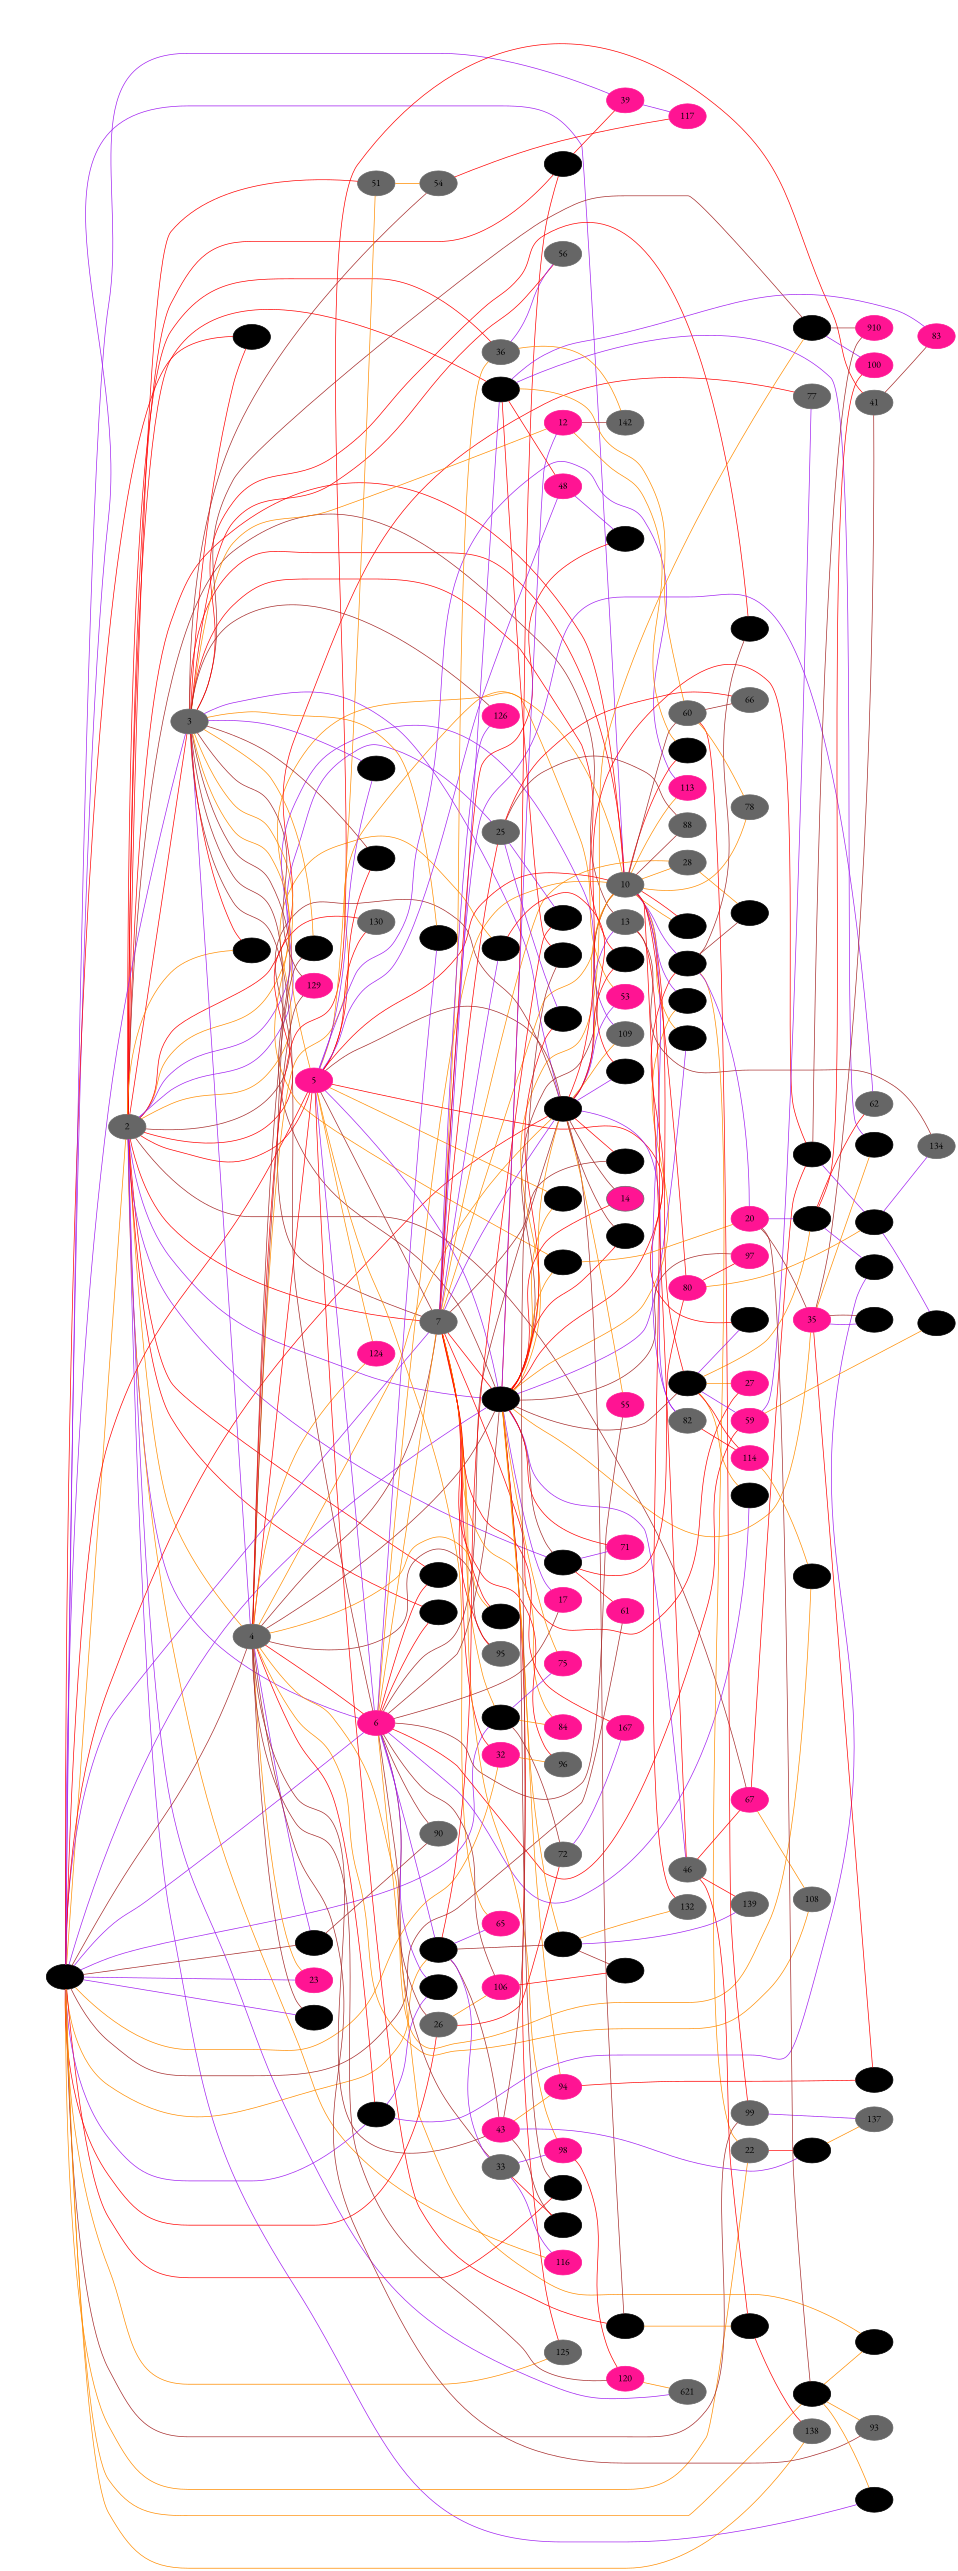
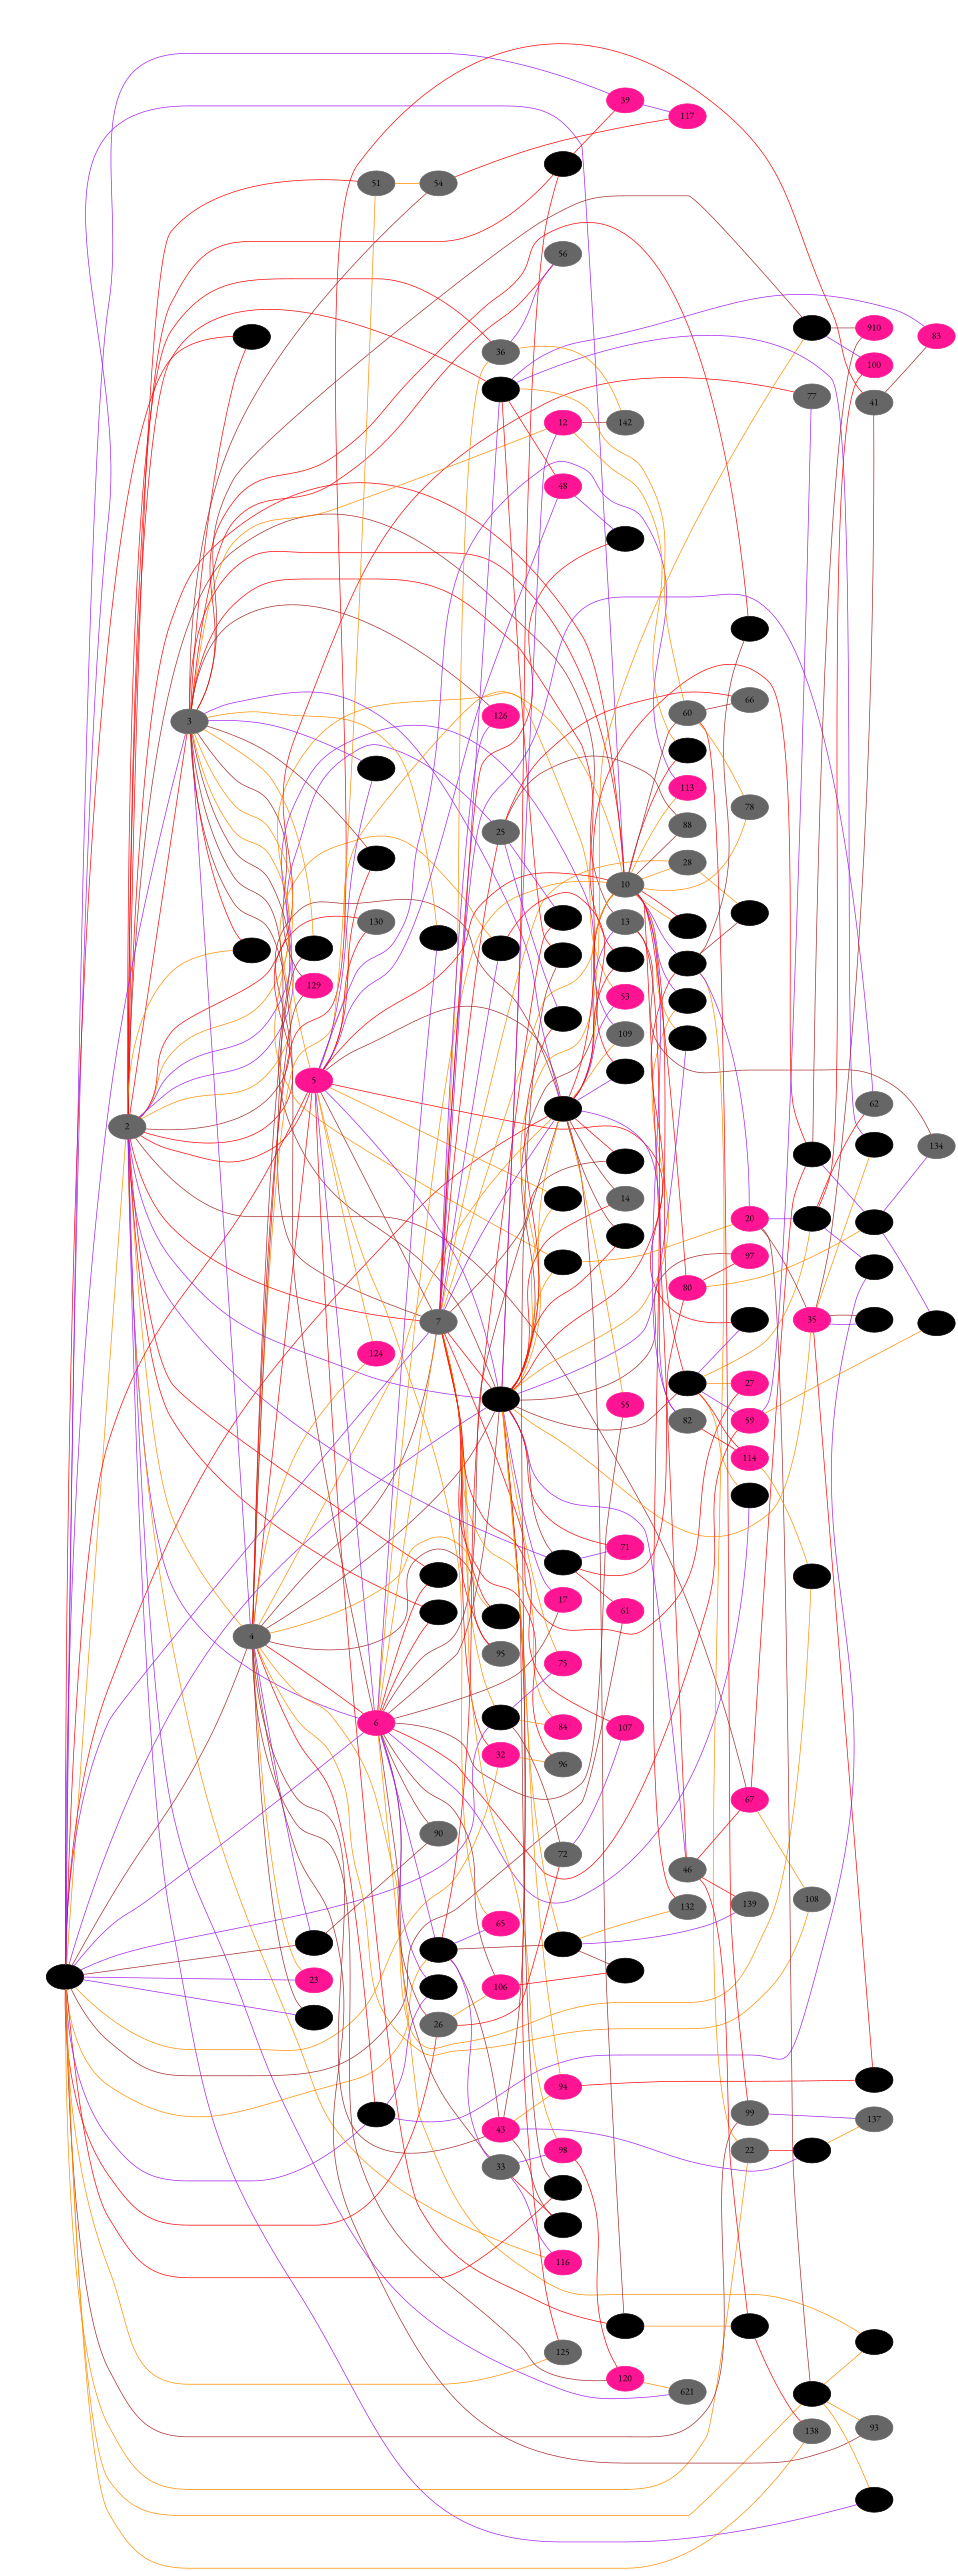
node "14": fillcolor deeppink -> gray40
node "167": label "167" -> "107"
